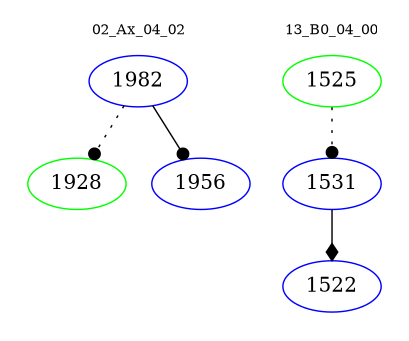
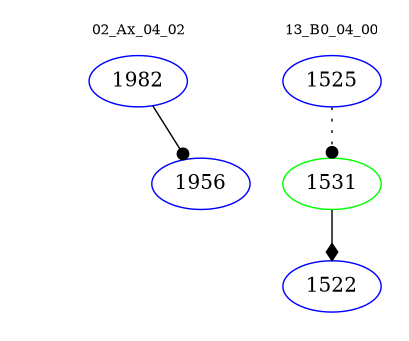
node "1525": color green -> blue
node "1928": removed
node "1531": color blue -> green
